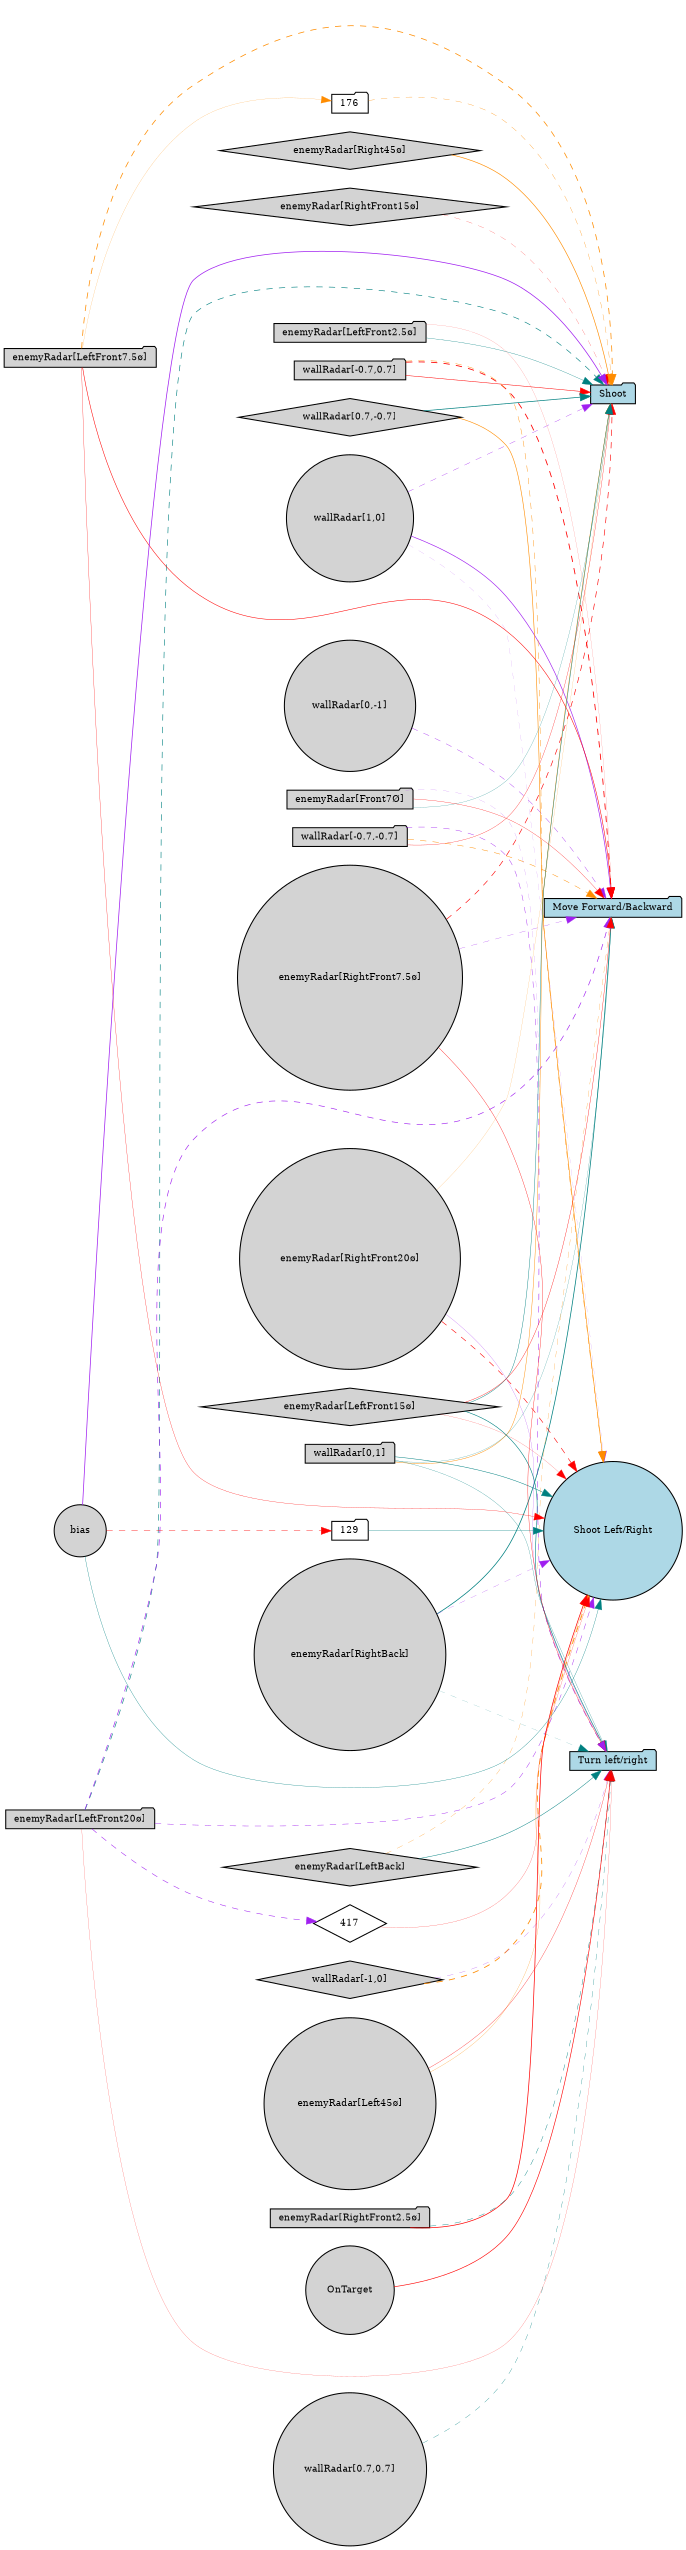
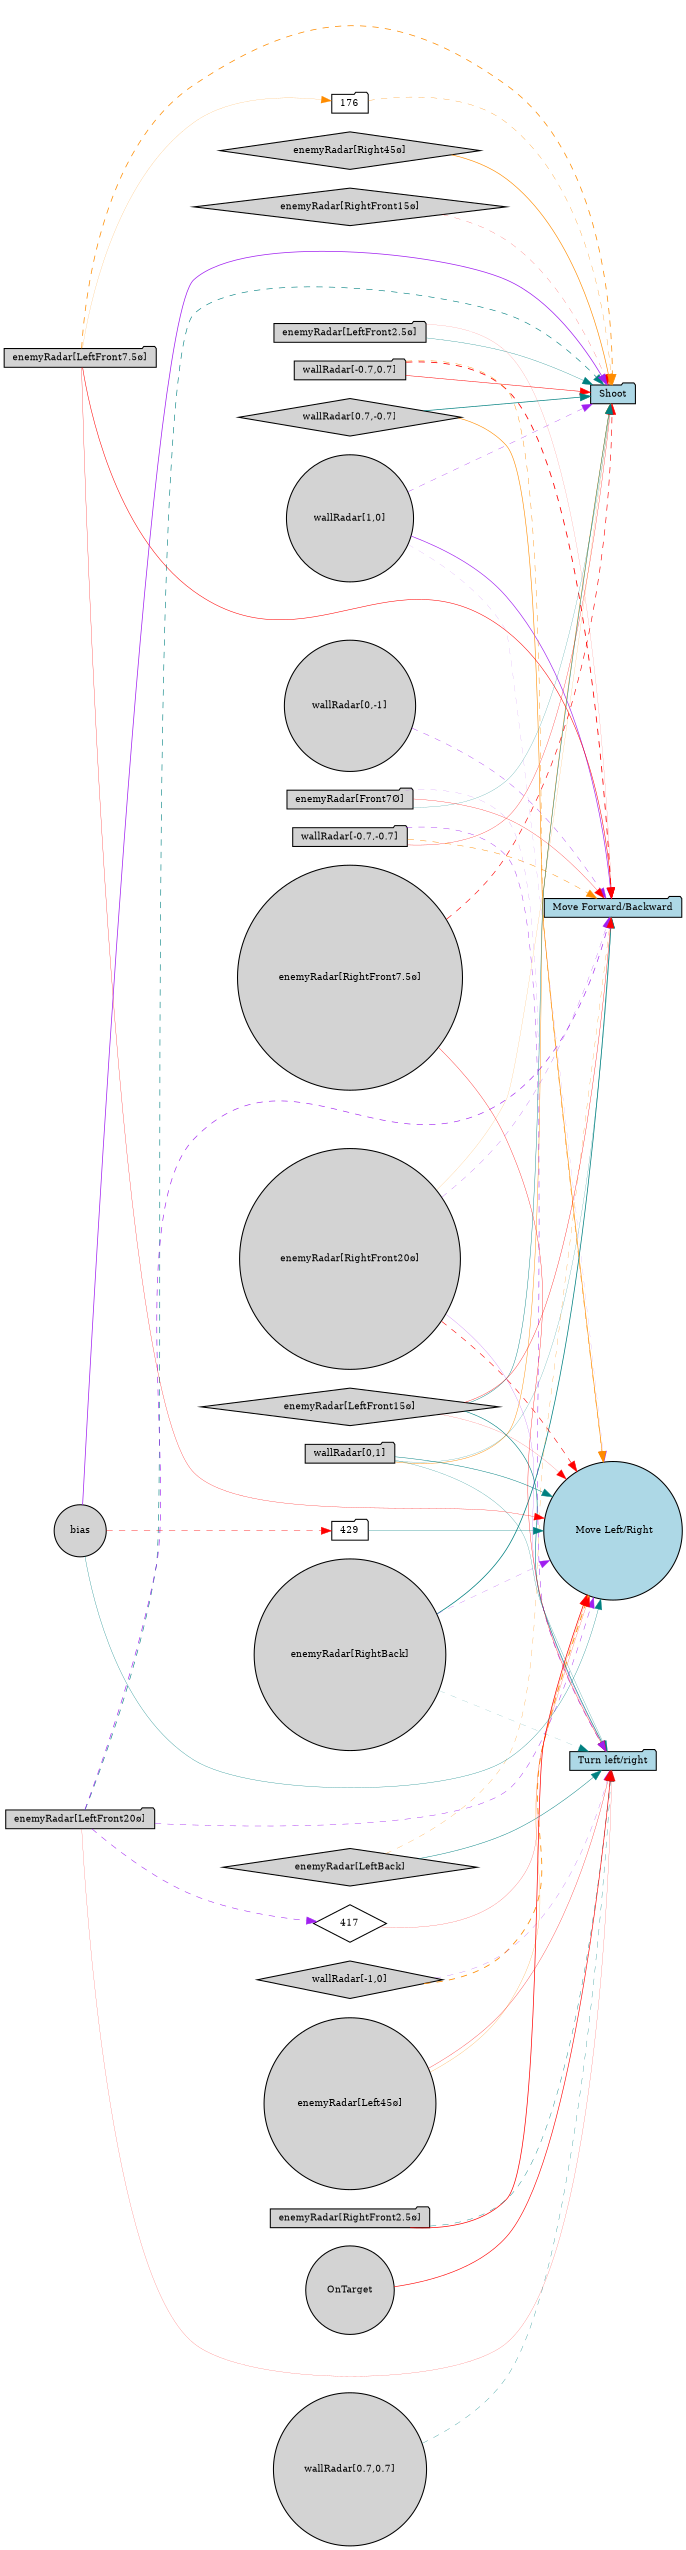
edge "enemyRadar[RightFront7.5ø]" -> "Move Forward/Backward": now "enemyRadar[RightFront20ø]" -> "Move Forward/Backward"
node "129": label "129" -> "429"
node "Shoot Left/Right": label "Shoot Left/Right" -> "Move Left/Right"
